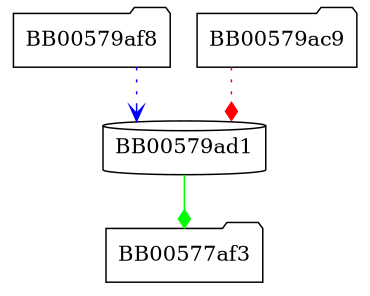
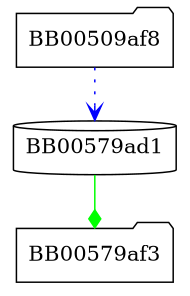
node "BB00579af8": label "BB00579af8" -> "BB00509af8"
node "BB00579ac9": removed
node "BB00577af3": label "BB00577af3" -> "BB00579af3"
